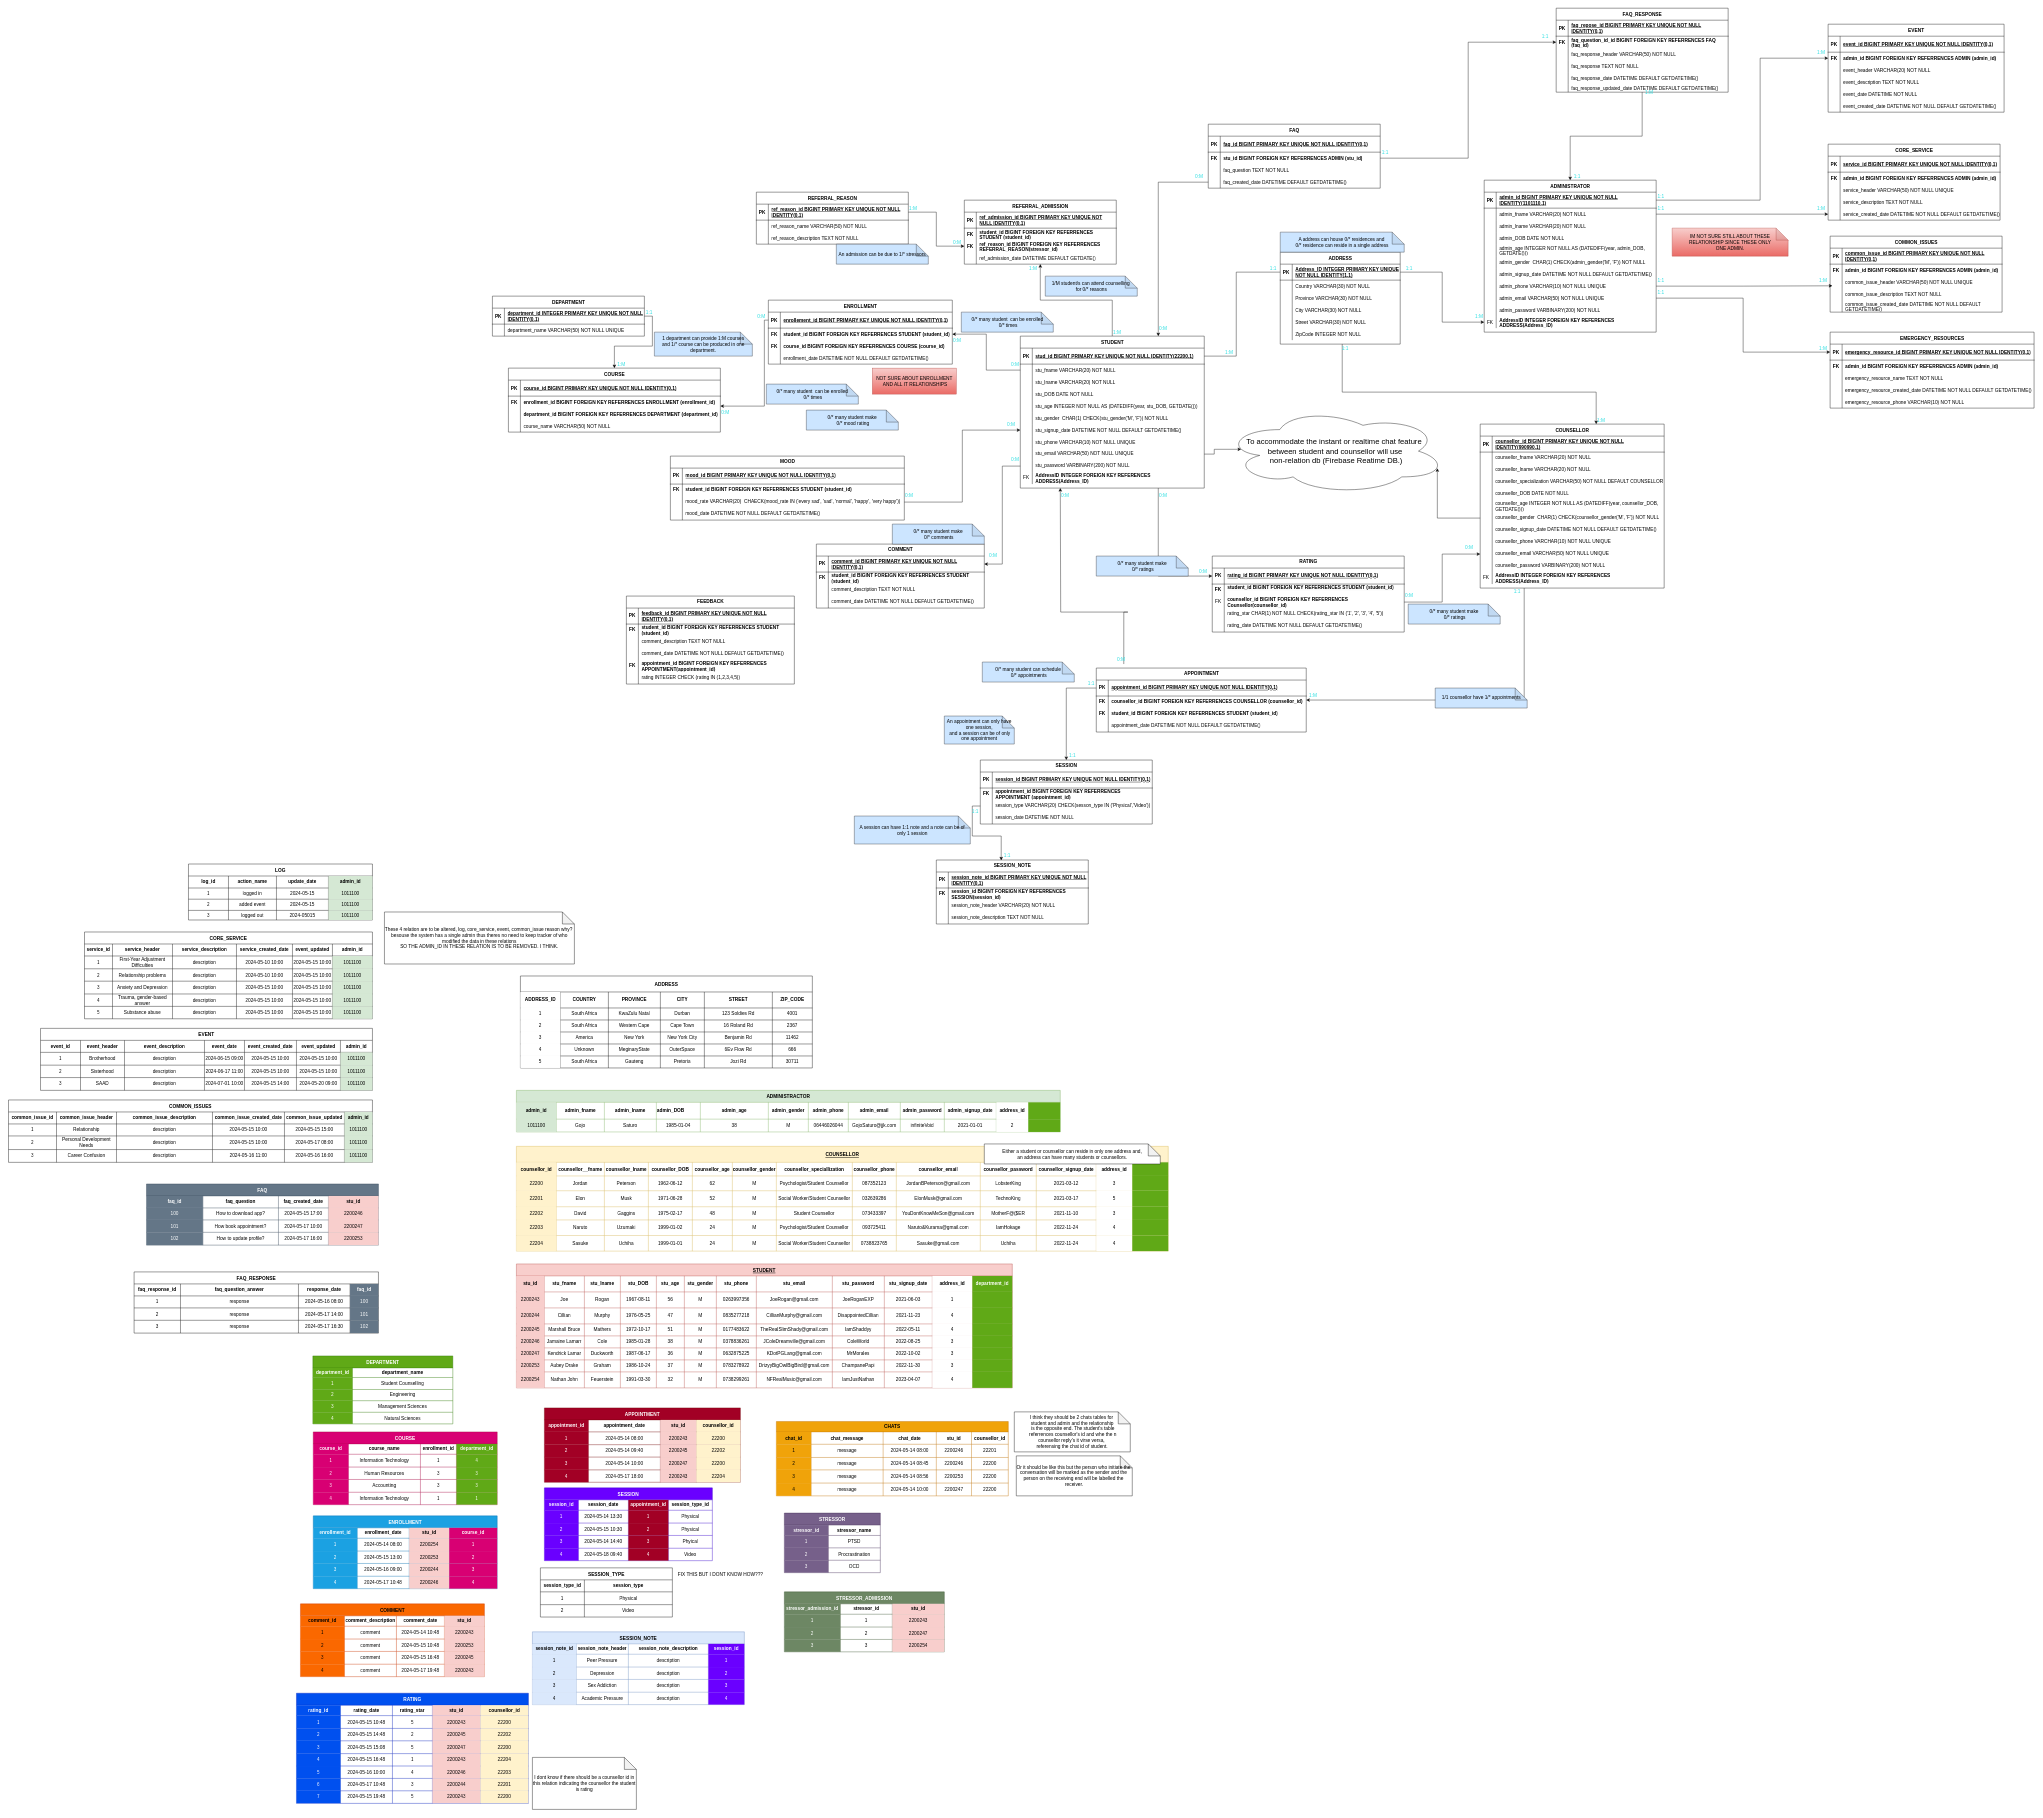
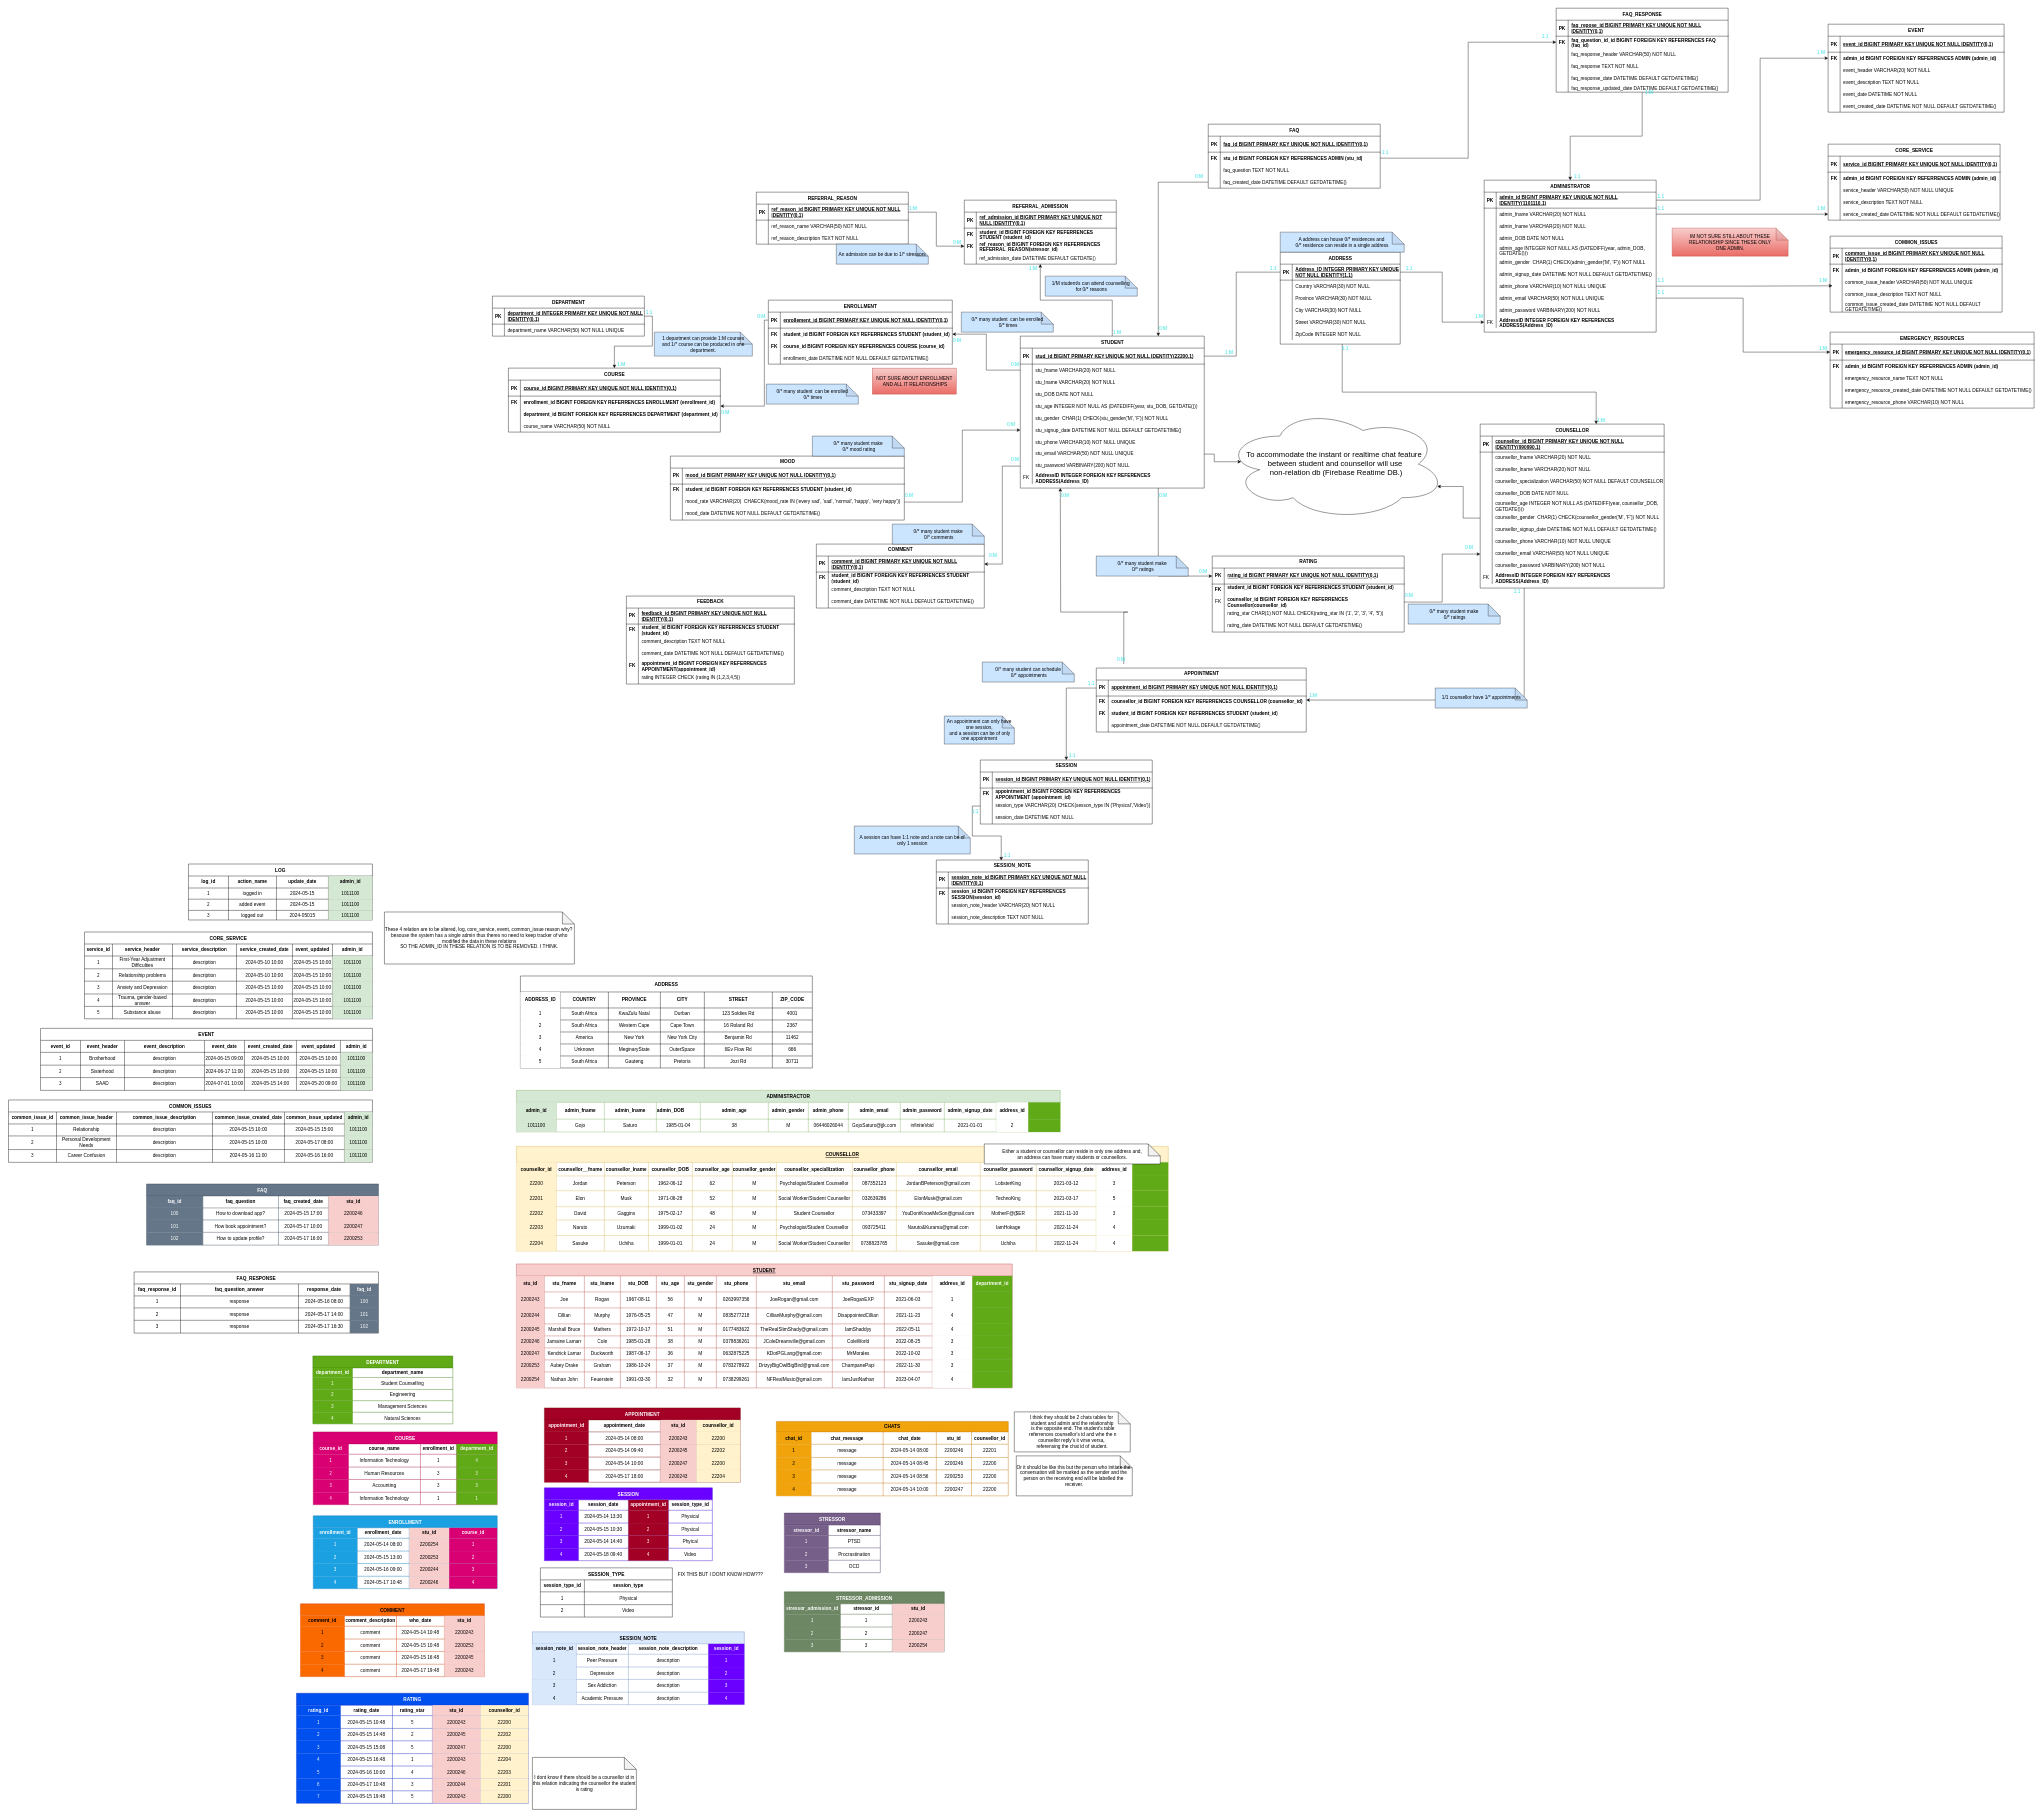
node "0/* many student make 0/* mood rating": moved (852, 420) -> (858, 446)
node "To accommodate the instant or realtime chat feature between student and counsellor will use non-relation db (Firebase Reatime DB.)": size 222x86 -> 222x112
node "A session can have 1:1 note and a note can be of only 1 session": moved (912, 830) -> (912, 840)
node "comment_date": label "comment_date" -> "who_date"
